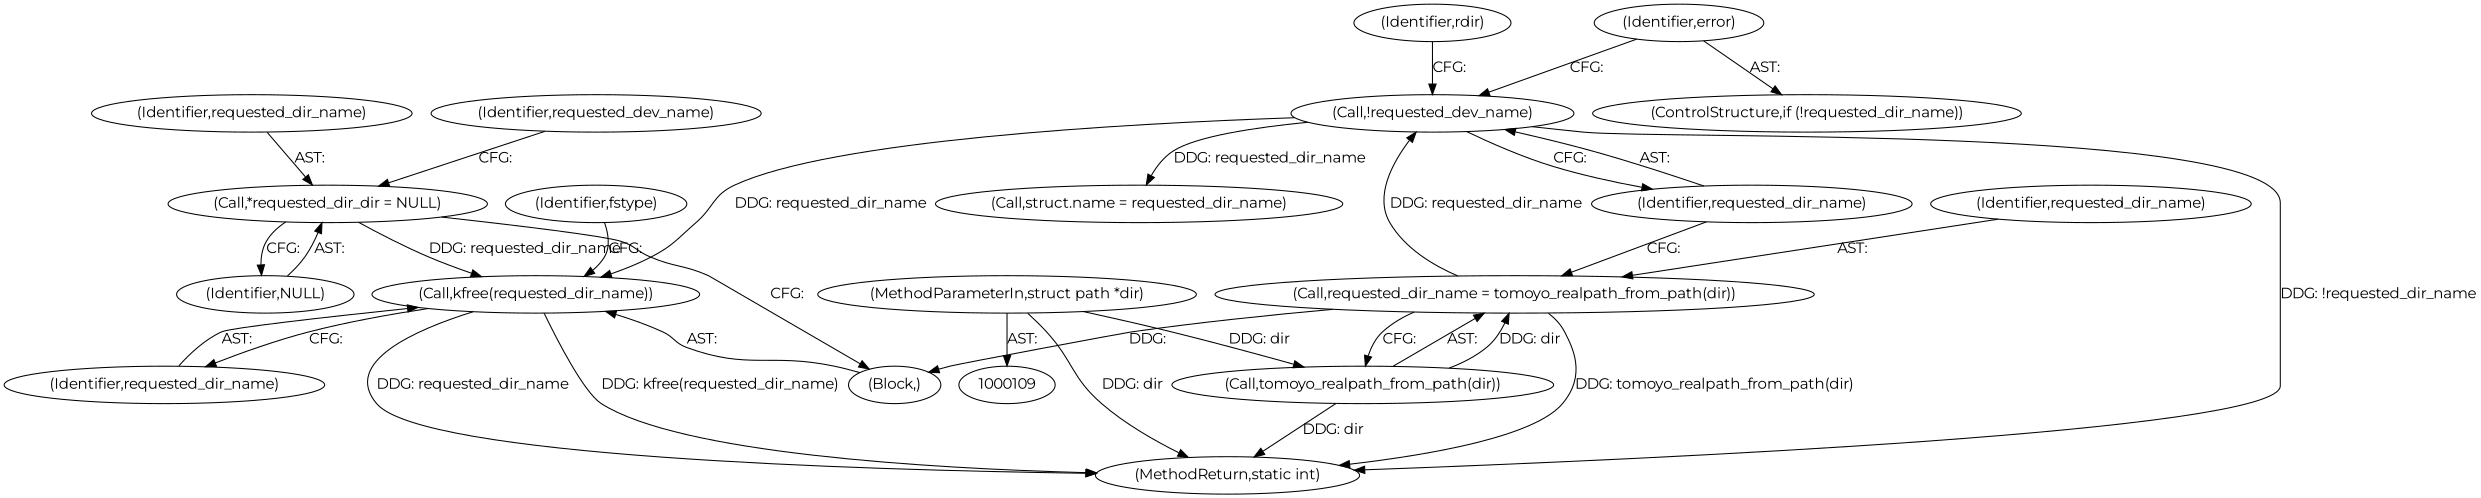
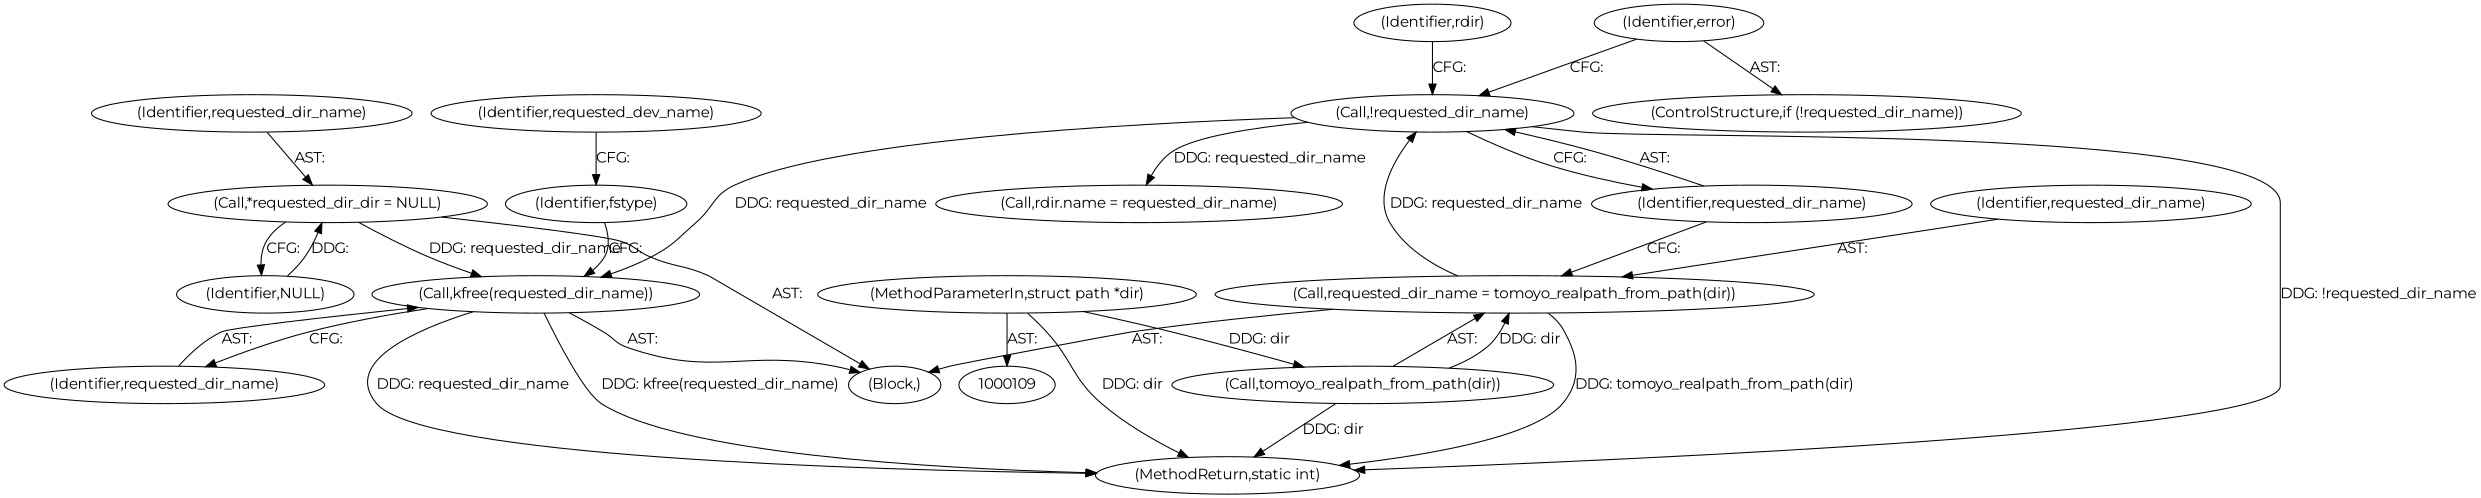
node "(Call,!requested_dev_name)": label "(Call,!requested_dev_name)" -> "(Call,!requested_dir_name)"
edge "(Identifier,requested_dev_name)" -> "(Call,*requested_dir_dir = NULL)": now "(Identifier,requested_dev_name)" -> "(Identifier,fstype)"
node "(Call,struct.name = requested_dir_name)": label "(Call,struct.name = requested_dir_name)" -> "(Call,rdir.name = requested_dir_name)"
edge "(Identifier,NULL)" -> "(Call,*requested_dir_dir = NULL)": label "AST: " -> "DDG: "
edge "(Call,*requested_dir_dir = NULL)" -> "(Block,)": label "CFG: " -> "AST: "
edge "(Call,requested_dir_name = tomoyo_realpath_from_path(dir))" -> "(Call,tomoyo_realpath_from_path(dir))": removed, label "CFG:"
edge "(Call,requested_dir_name = tomoyo_realpath_from_path(dir))" -> "(Block,)": label "DDG: " -> "AST: "
edge "(Block,)" -> "(Call,kfree(requested_dir_name))": reversed
